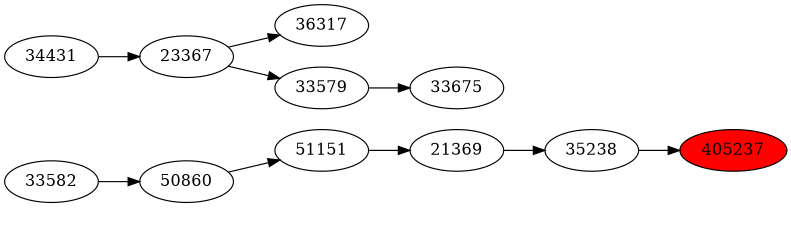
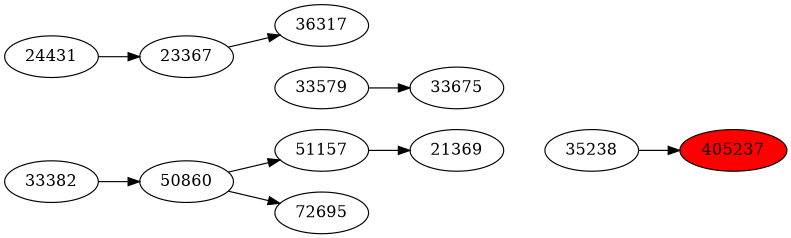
node "34431": label "34431" -> "24431"
edge "23367" -> "33579": removed
node "51151": label "51151" -> "51157"
edge "21369" -> "35238": removed
node "33582": label "33582" -> "33382"
node "72695": added
